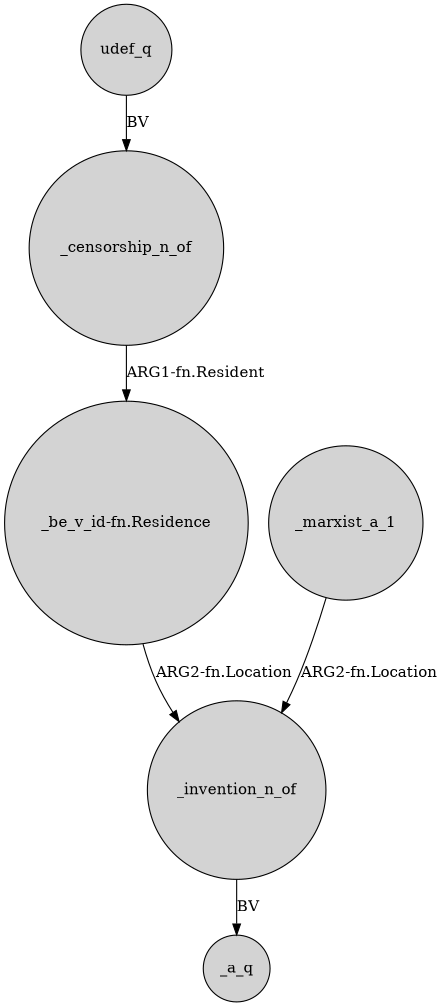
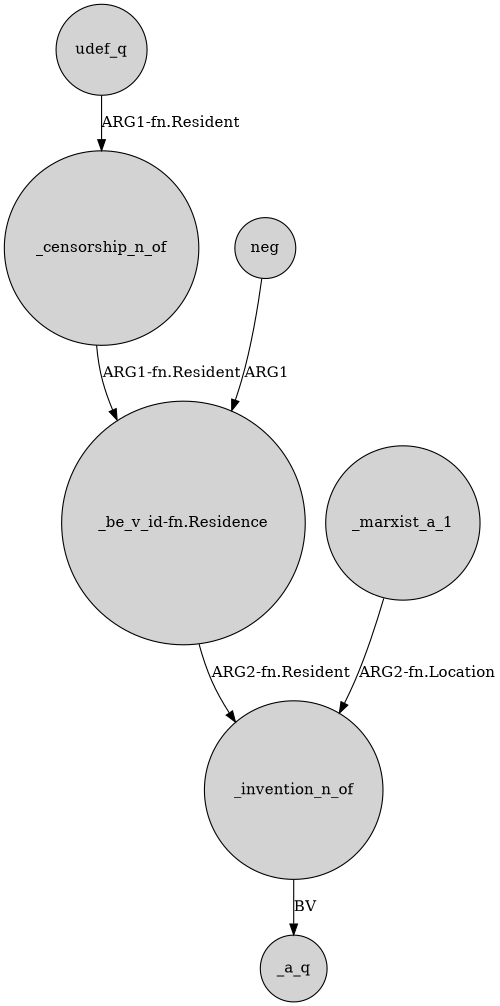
edge "udef_q" -> "_censorship_n_of": label "BV" -> "ARG1-fn.Resident"
node "neg": added
edge "_be_v_id-fn.Residence" -> "_invention_n_of": label "ARG2-fn.Location" -> "ARG2-fn.Resident"
